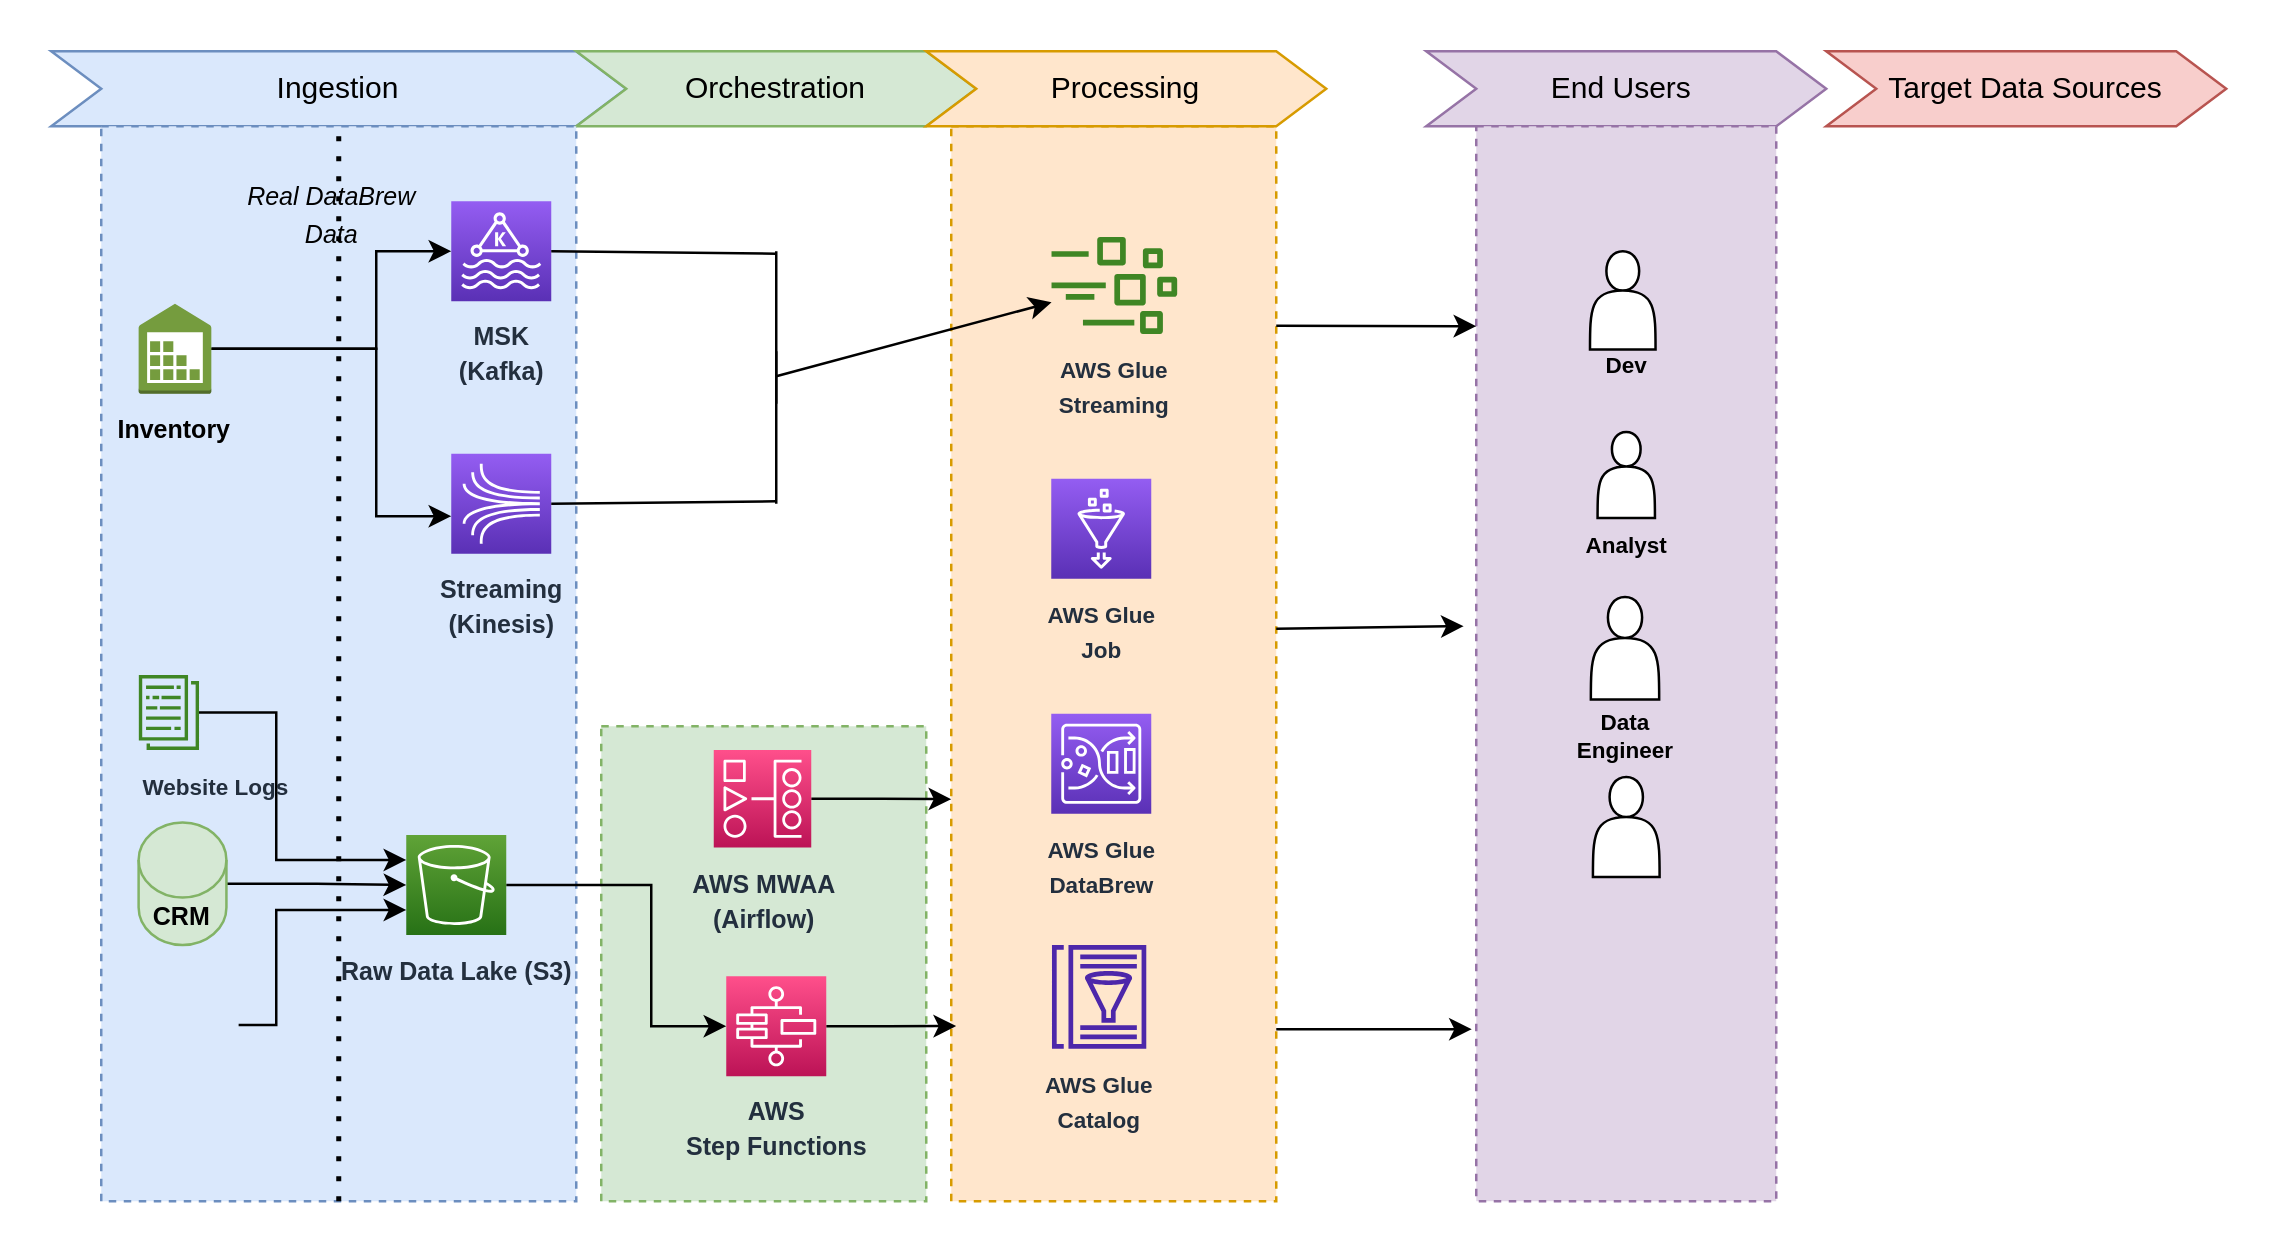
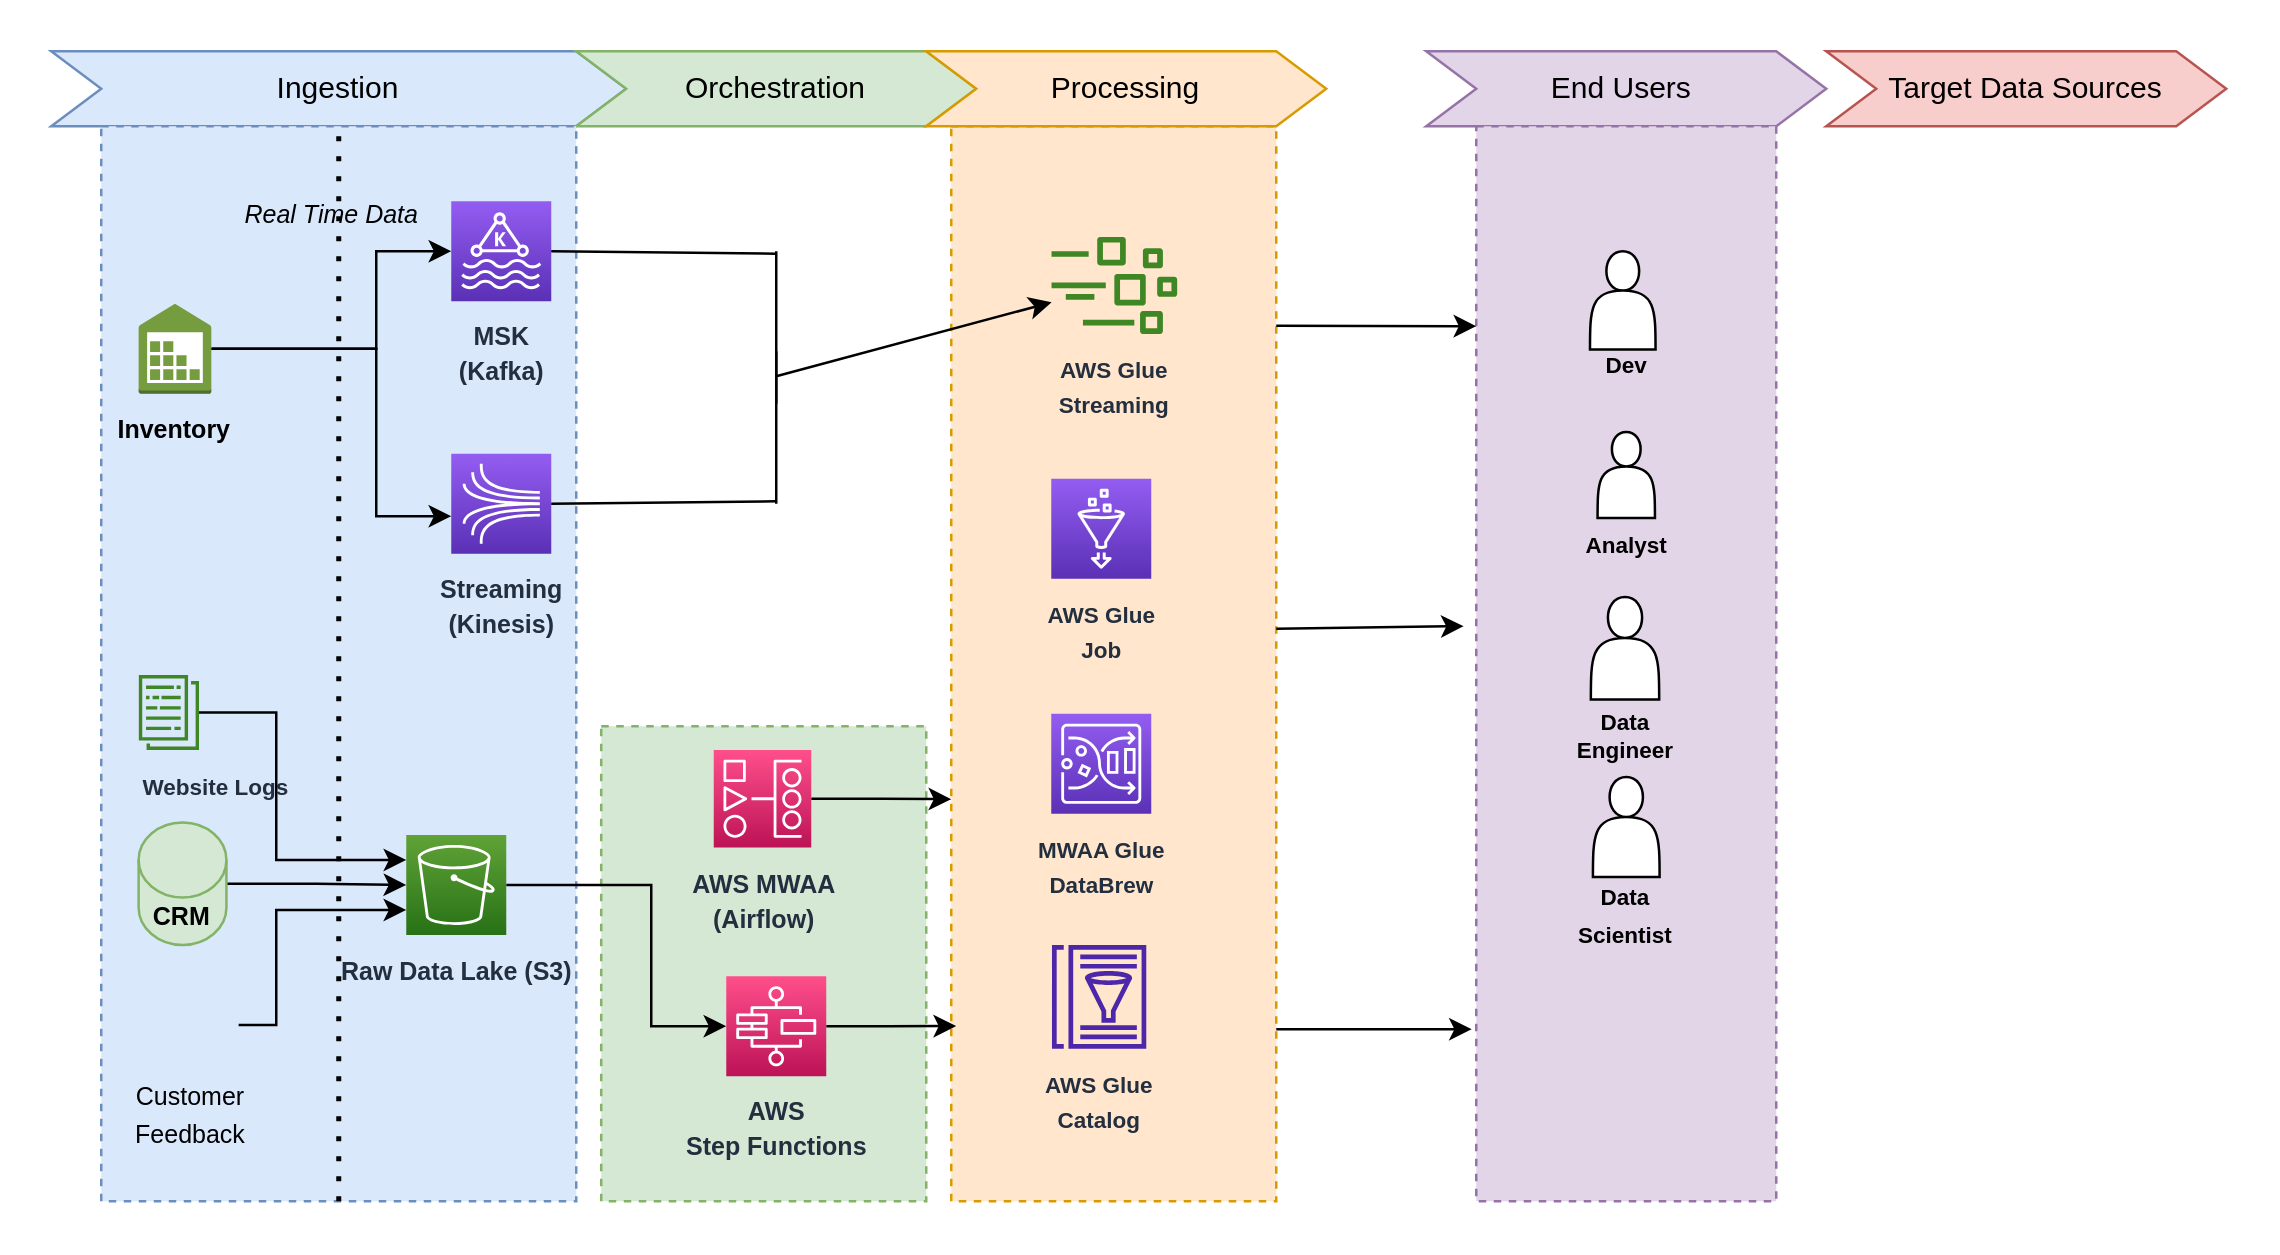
node "Real DataBrew Data": label "Real DataBrew Data" -> "Real Time Data"
node "AWS Glue DataBrew": label "AWS Glue DataBrew" -> "MWAA Glue DataBrew"
node "Data Scientist": added
node "Customer Feedback": added
